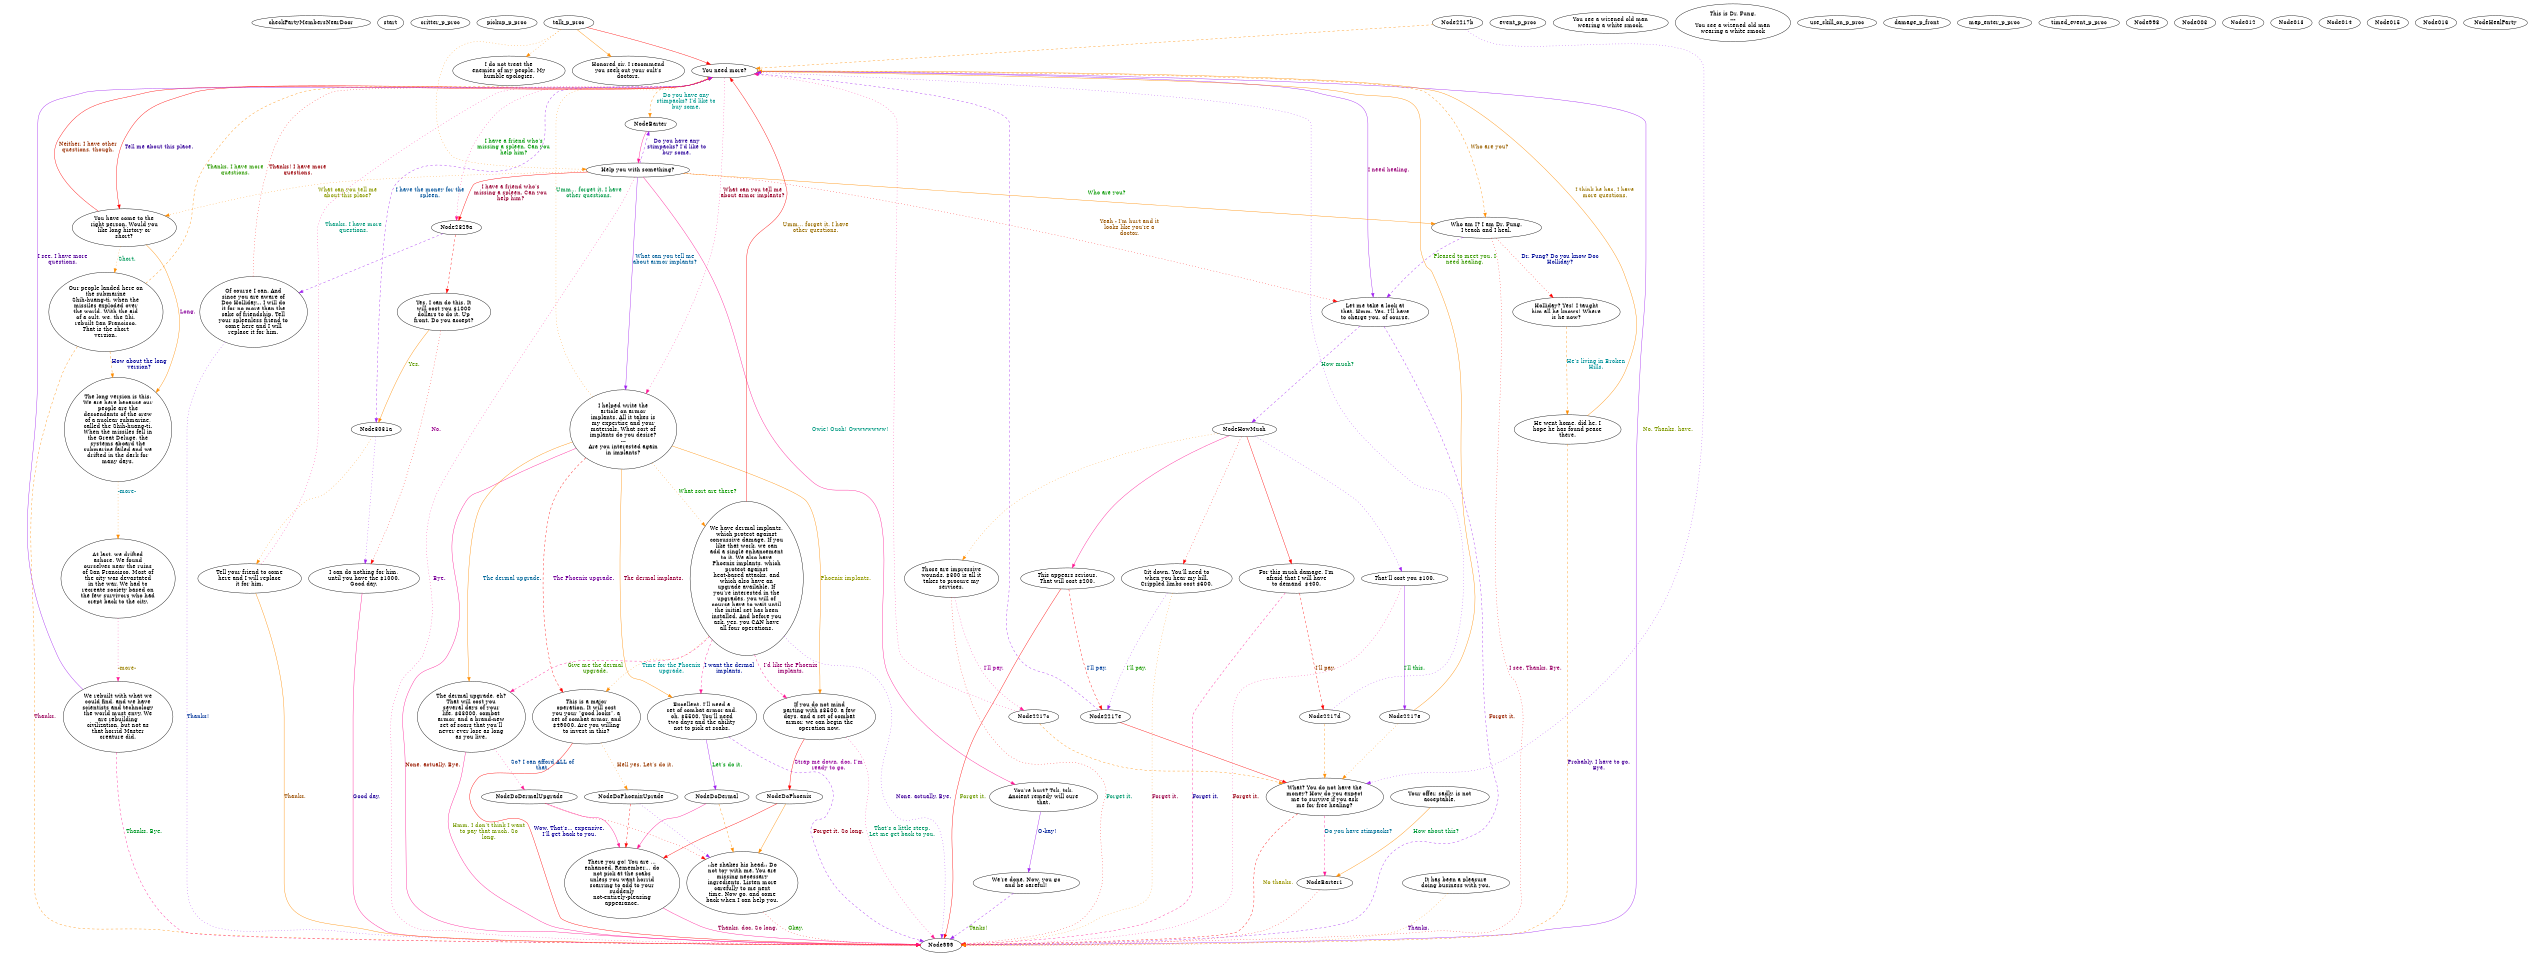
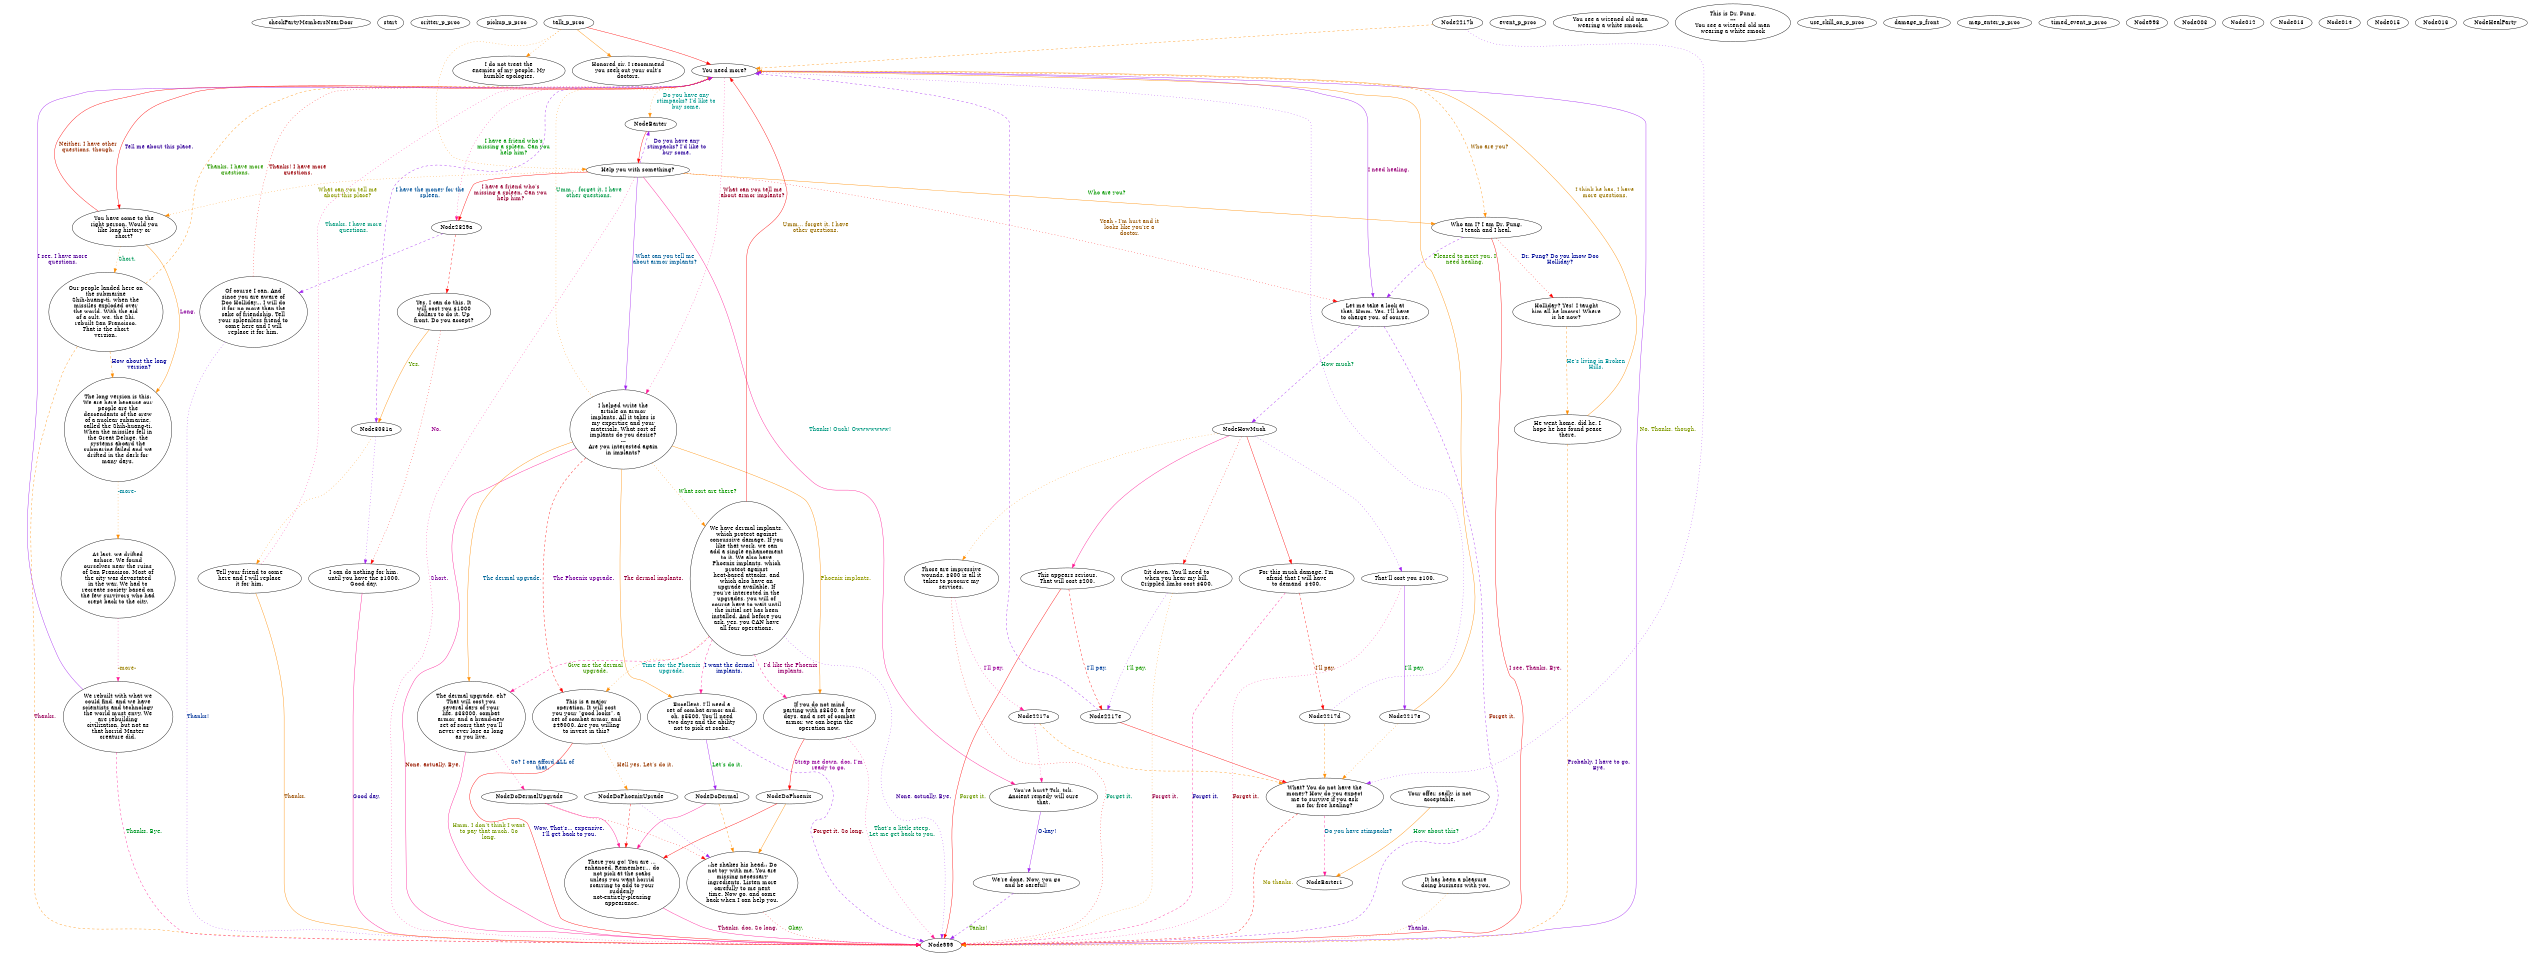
edge "You need more?" -> "NodeBarter": style dashed -> dotted
edge "NodeBarter" -> "Help you with something?": color deeppink -> red
edge "Node2217c" -> "You need more?": now "Node2217c" -> "You're hurt? Tsk, tsk. Ancient remedy will cure that."
edge "Help you with something?" -> "You're hurt? Tsk, tsk. Ancient remedy will cure that.": label "Owie! Ouch! Owwwwwww!" -> "Thanks! Ouch! Owwwwwww!"
edge "You need more?" -> "Node999": label "No. Thanks, have." -> "No. Thanks, though."
edge "Help you with something?" -> "Node999": label "Bye." -> "Short."
edge "That'll cost you $100." -> "Node2217a": label "I'll this." -> "I'll pay."
edge "Who am I? I am Dr. Fung. I teach and I heal." -> "Node999": style dotted -> solid
edge "NodeBarter1" -> "Node999": removed
